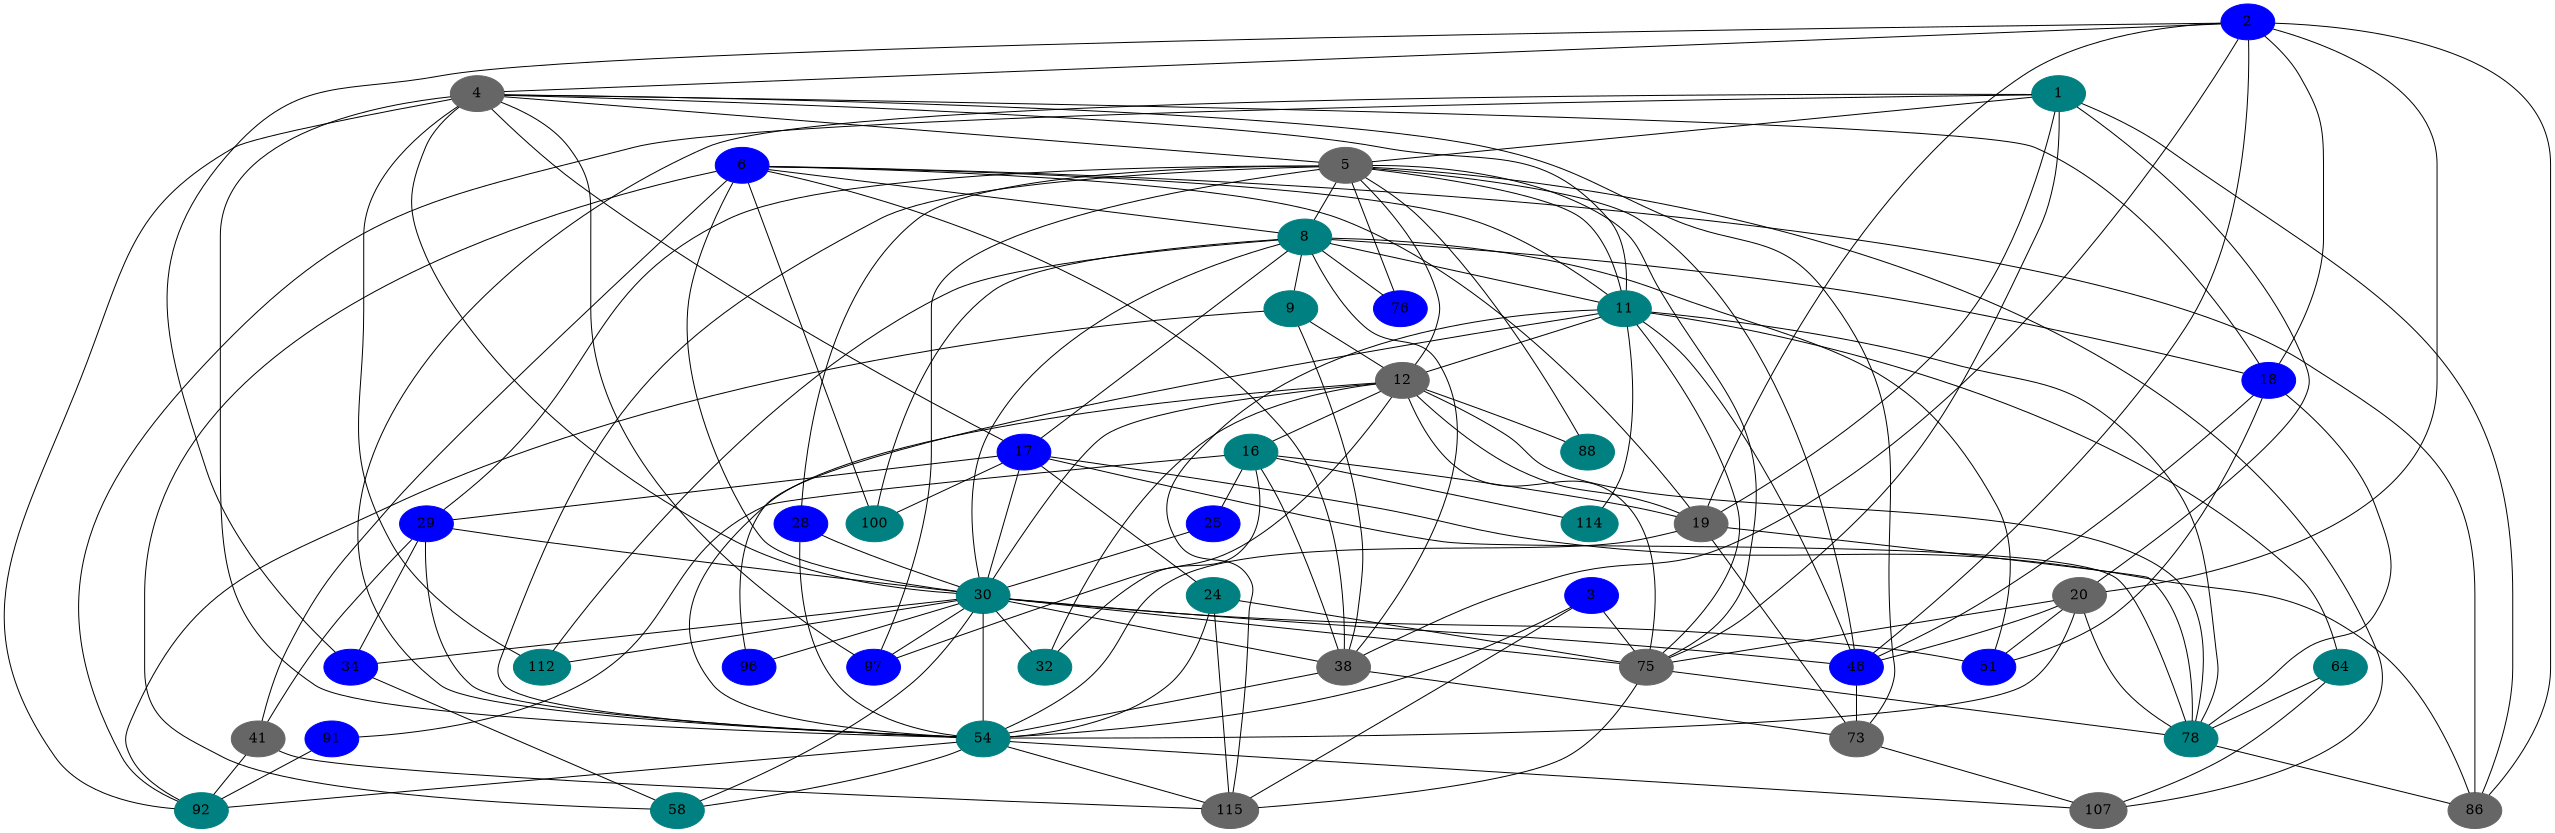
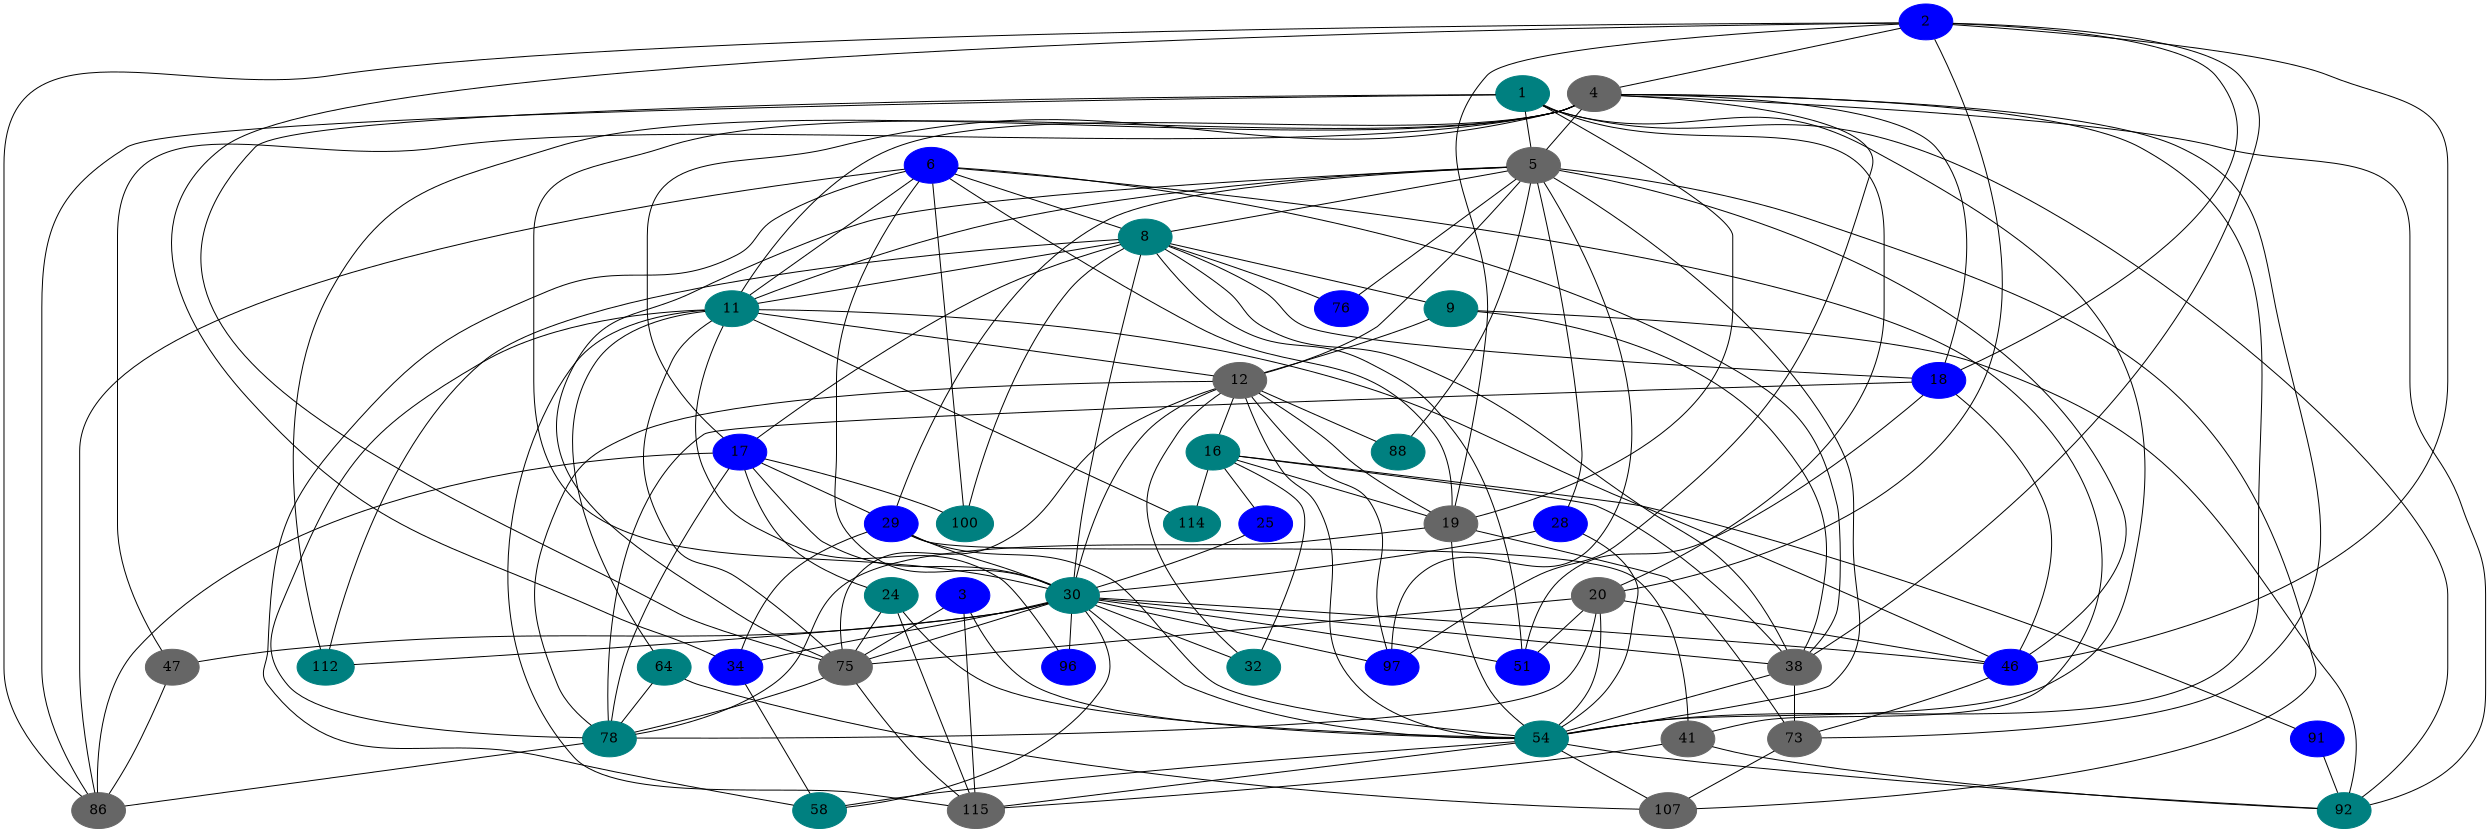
node "47": added
